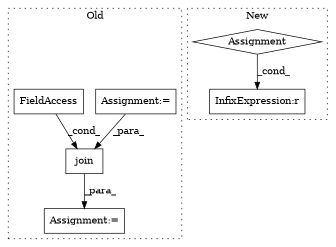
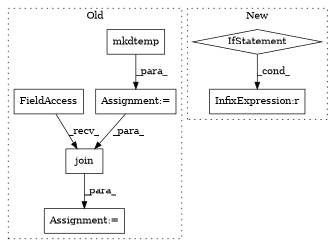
node "mkdtemp": added
node "Assignment": label "Assignment" -> "IfStatement"
edge "FieldAccess" -> "join": label "_cond_" -> "_recv_"
